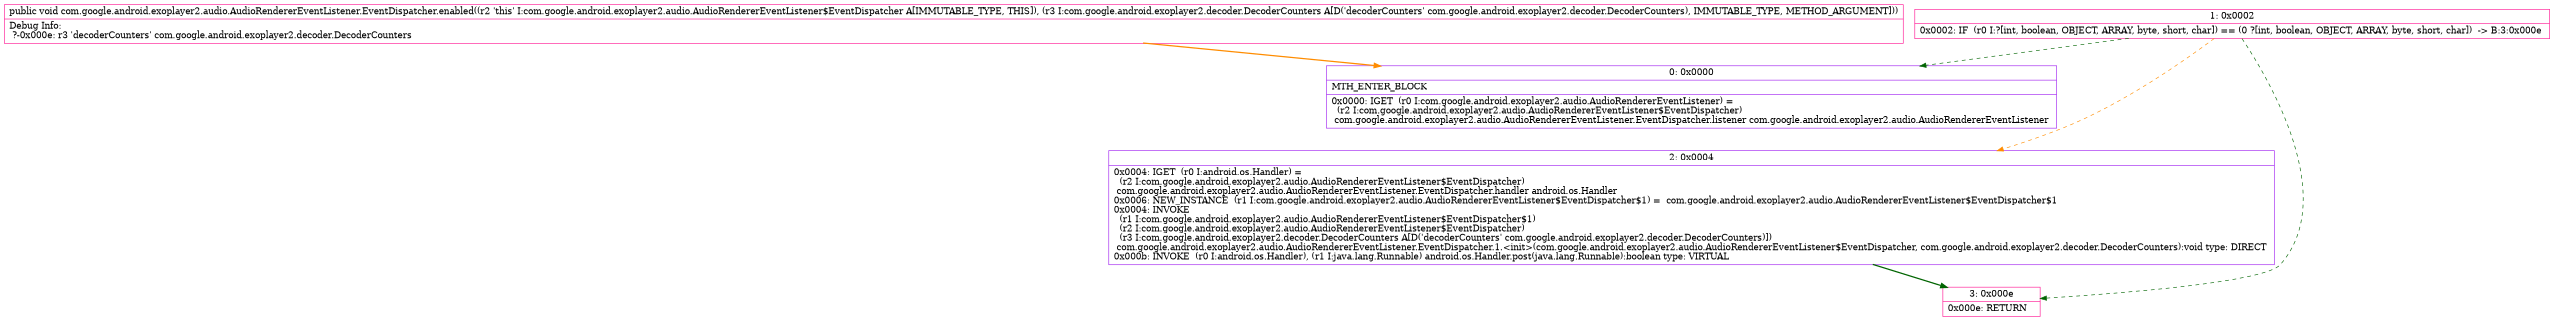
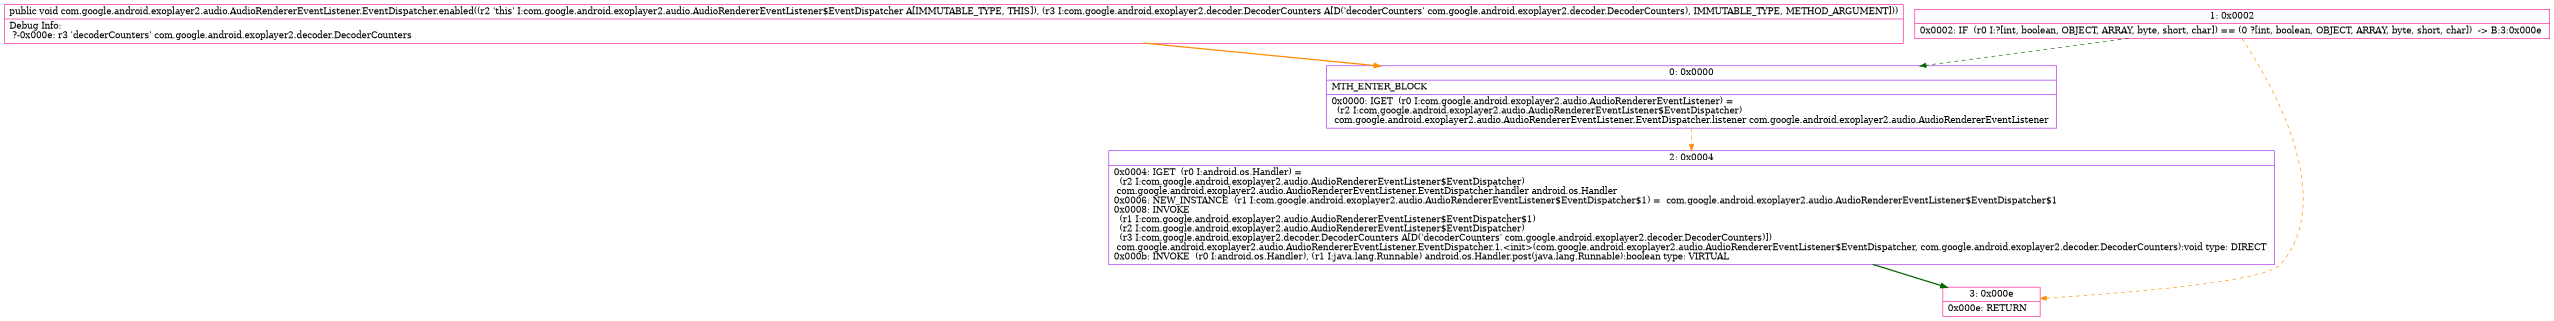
edge "1: 0x0002" -> "2: 0x0004": now "0: 0x0000" -> "2: 0x0004"
node "2: 0x0004": text "0x0004: INVOKE" -> "0x0008: INVOKE"
edge "1: 0x0002" -> "3: 0x000e": color darkgreen -> darkorange
